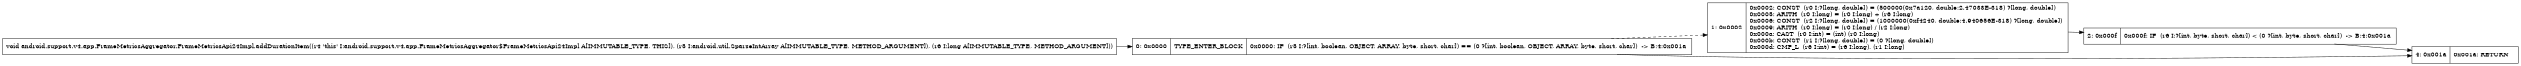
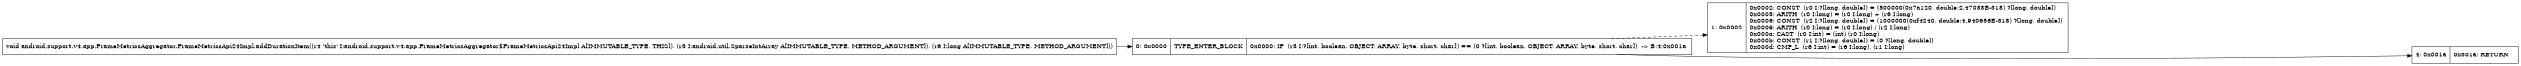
node "2: 0x000f": removed
node "4: 0x001a": text "0x001a: RETURN" -> "0x301a: RETURN"
